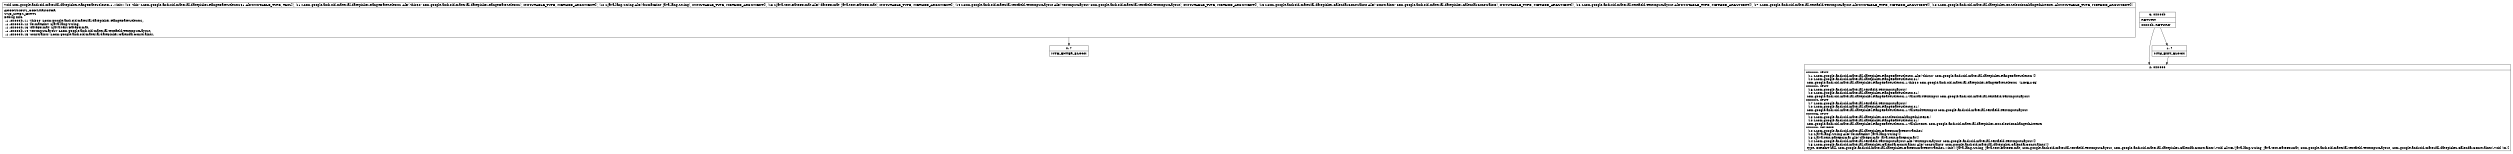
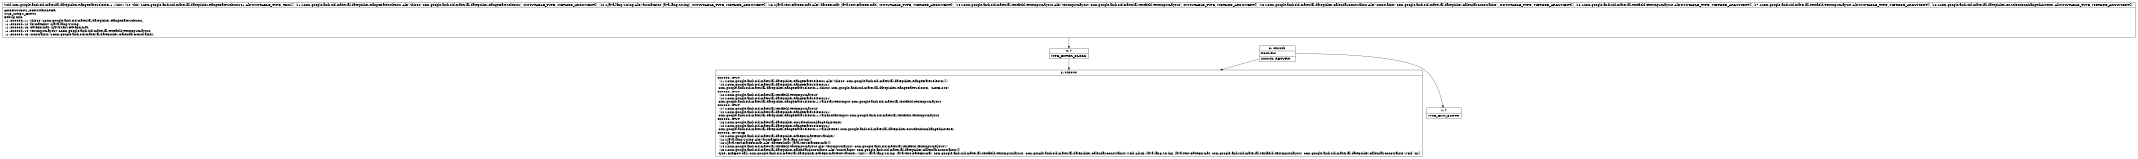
edge "1: ?" -> "2: 0x0000": now "0: ?" -> "2: 0x0000"
